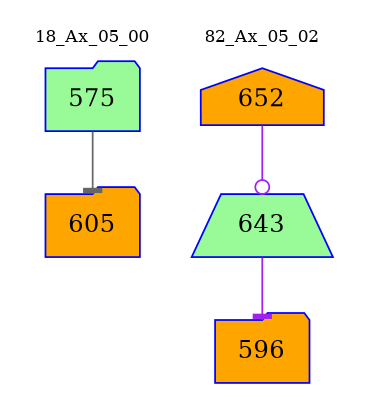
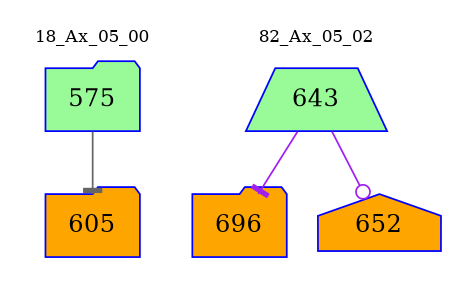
edge "652" -> "643": reversed
node "596": label "596" -> "696"
